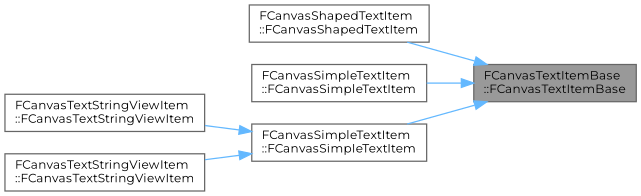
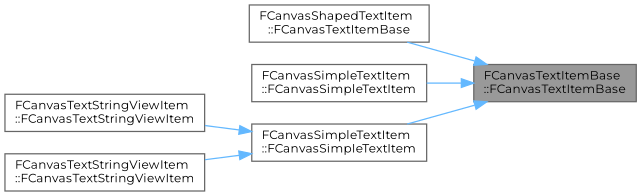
node "FCanvasShapedTextItem ::FCanvasShapedTextItem": label "FCanvasShapedTextItem ::FCanvasShapedTextItem" -> "FCanvasShapedTextItem ::FCanvasTextItemBase"
